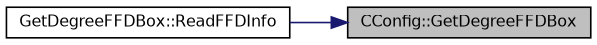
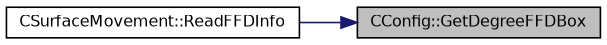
node "GetDegreeFFDBox::ReadFFDInfo": label "GetDegreeFFDBox::ReadFFDInfo" -> "CSurfaceMovement::ReadFFDInfo"
